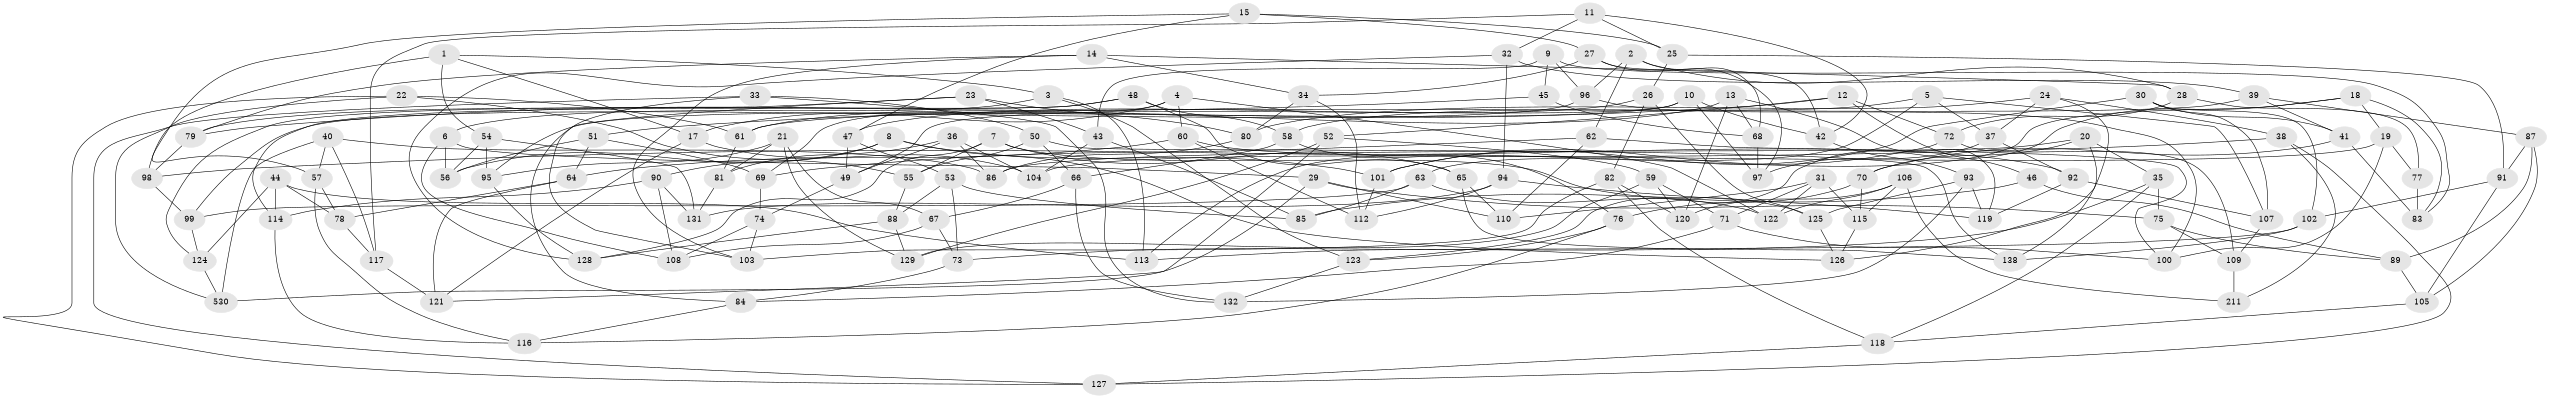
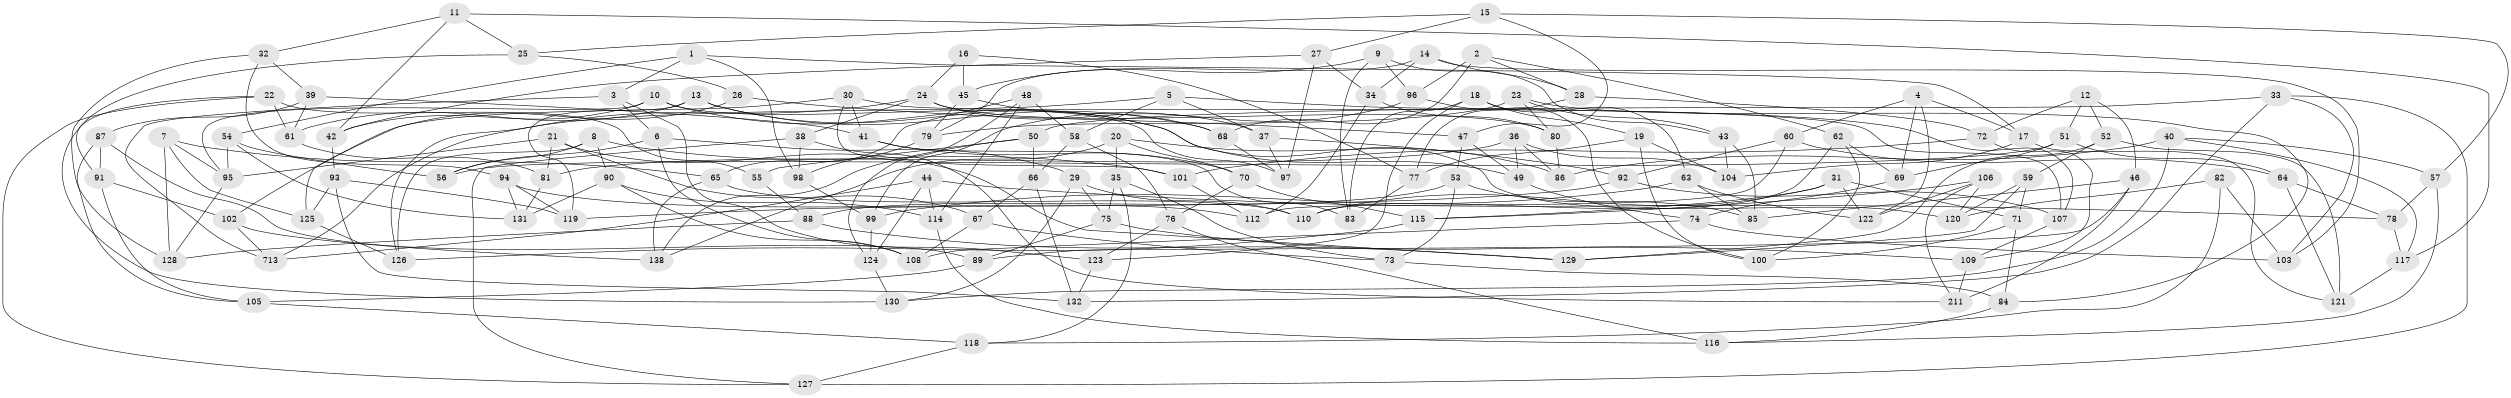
node "16": added
edge "26" -- "82": removed
edge "7" -- "55": now "7" -- "95"
edge "46" -- "211": added
node "113": label "113" -> "713"
node "530": label "530" -> "130"
